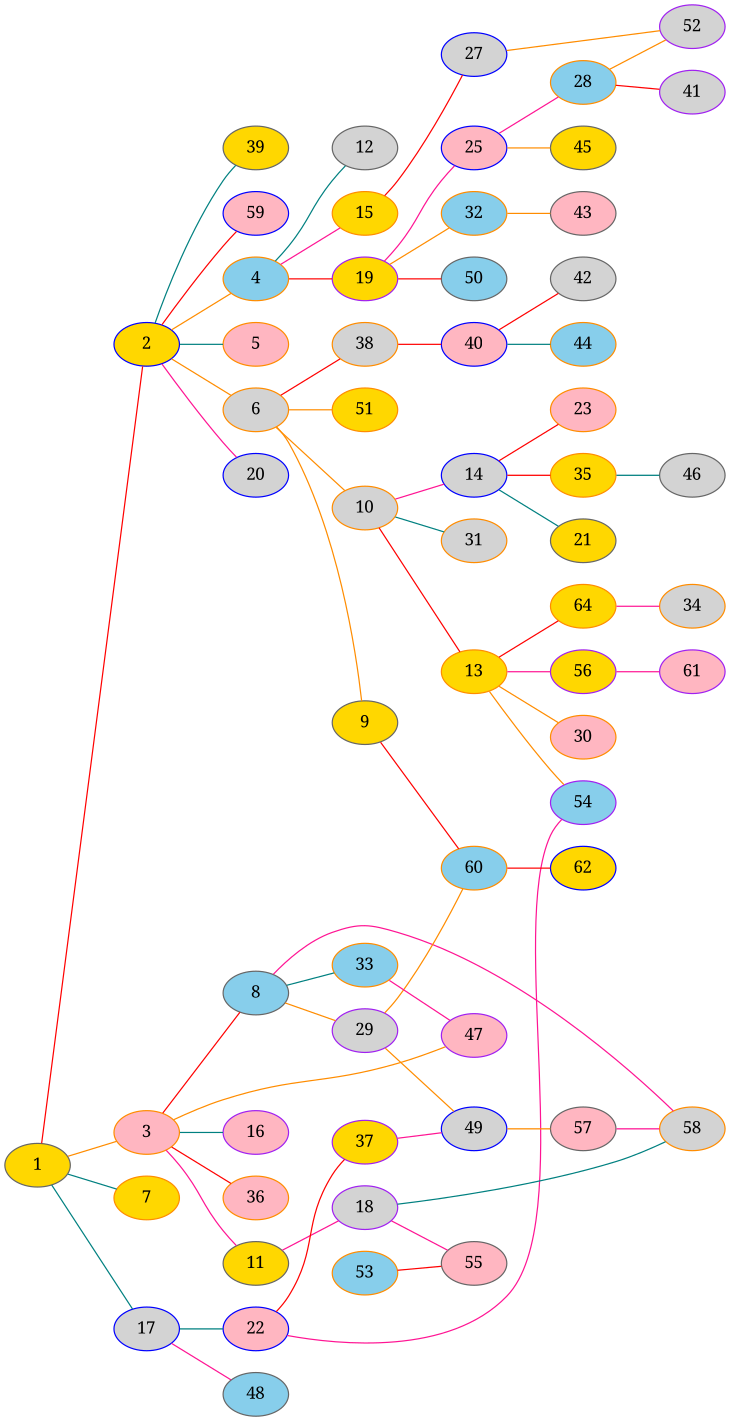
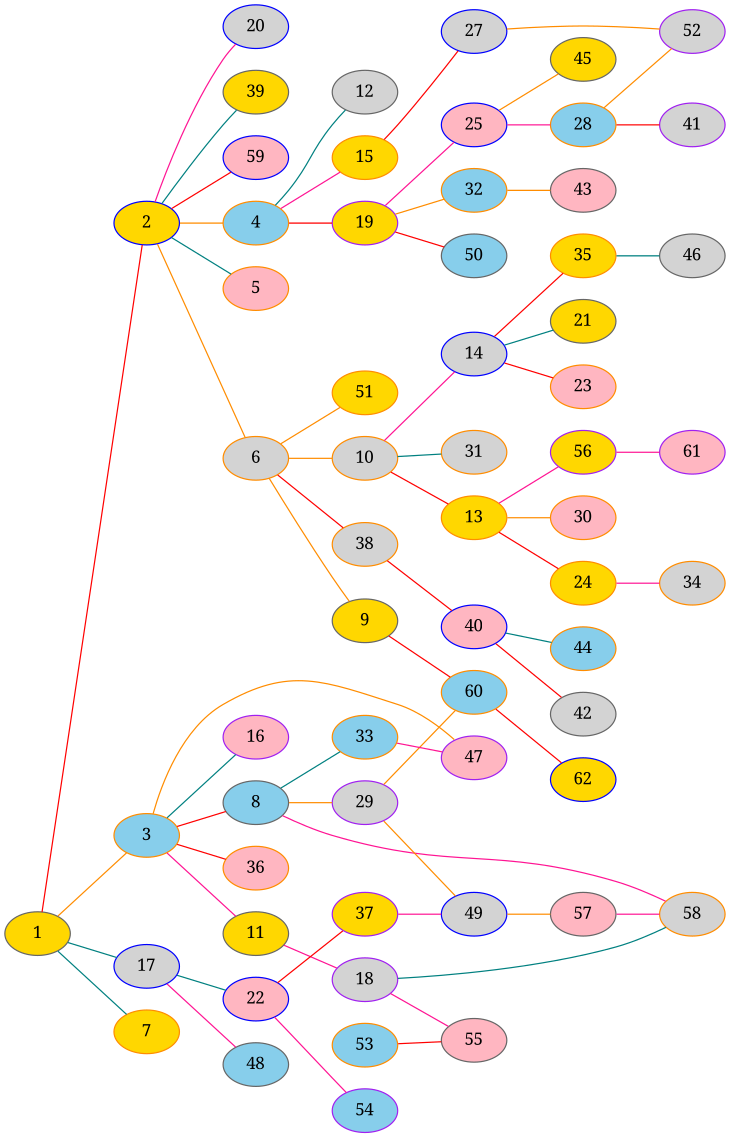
node "64": label "64" -> "24"
edge "13" -- "54": removed
node "3": fillcolor lightpink -> skyblue
